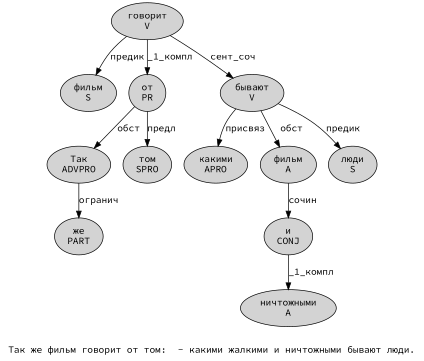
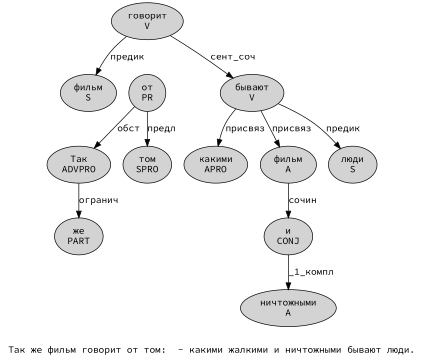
edge "говорит V" -> "от PR": removed, label "_1_компл"
edge "бывают V" -> "фильм A": label "обст" -> "присвяз"
